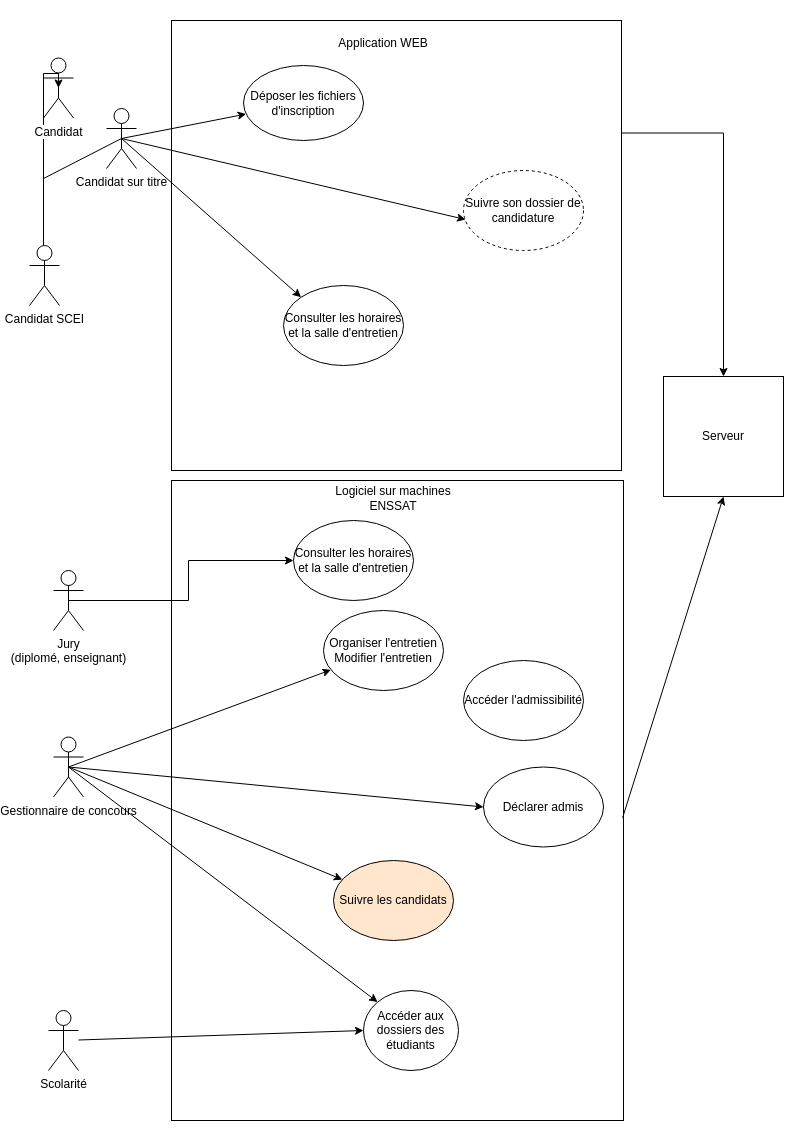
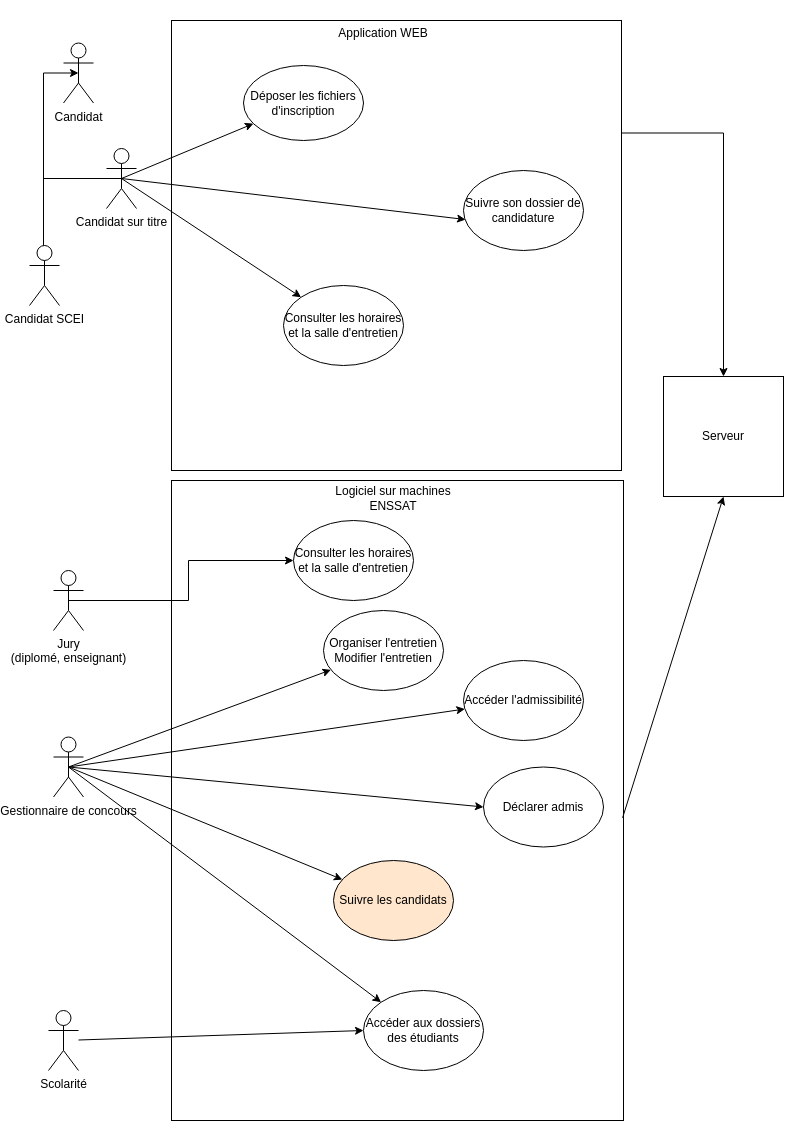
node "Application WEB": moved (384, 43) -> (384, 33)
node "Candidat": moved (59, 88) -> (79, 73)
node "Candidat sur titre": moved (122, 139) -> (122, 179)
node "Suivre son dossier de candidature": style dashed -> solid
edge "Gestionnaire de concours" -> "Accéder l'admissibilité": added
node "Accéder aux dossiers des étudiants": size 95x80 -> 120x80
